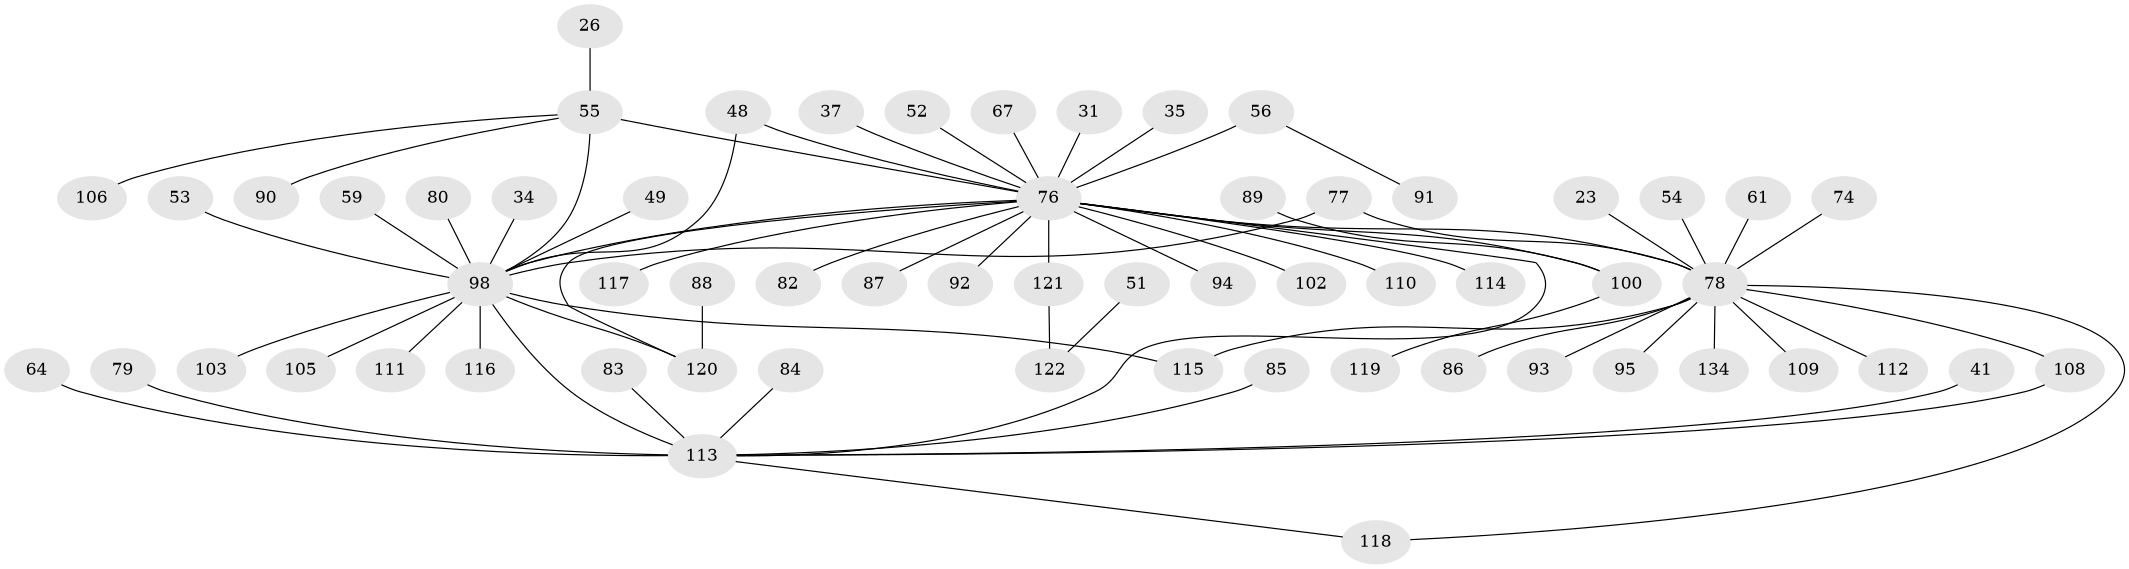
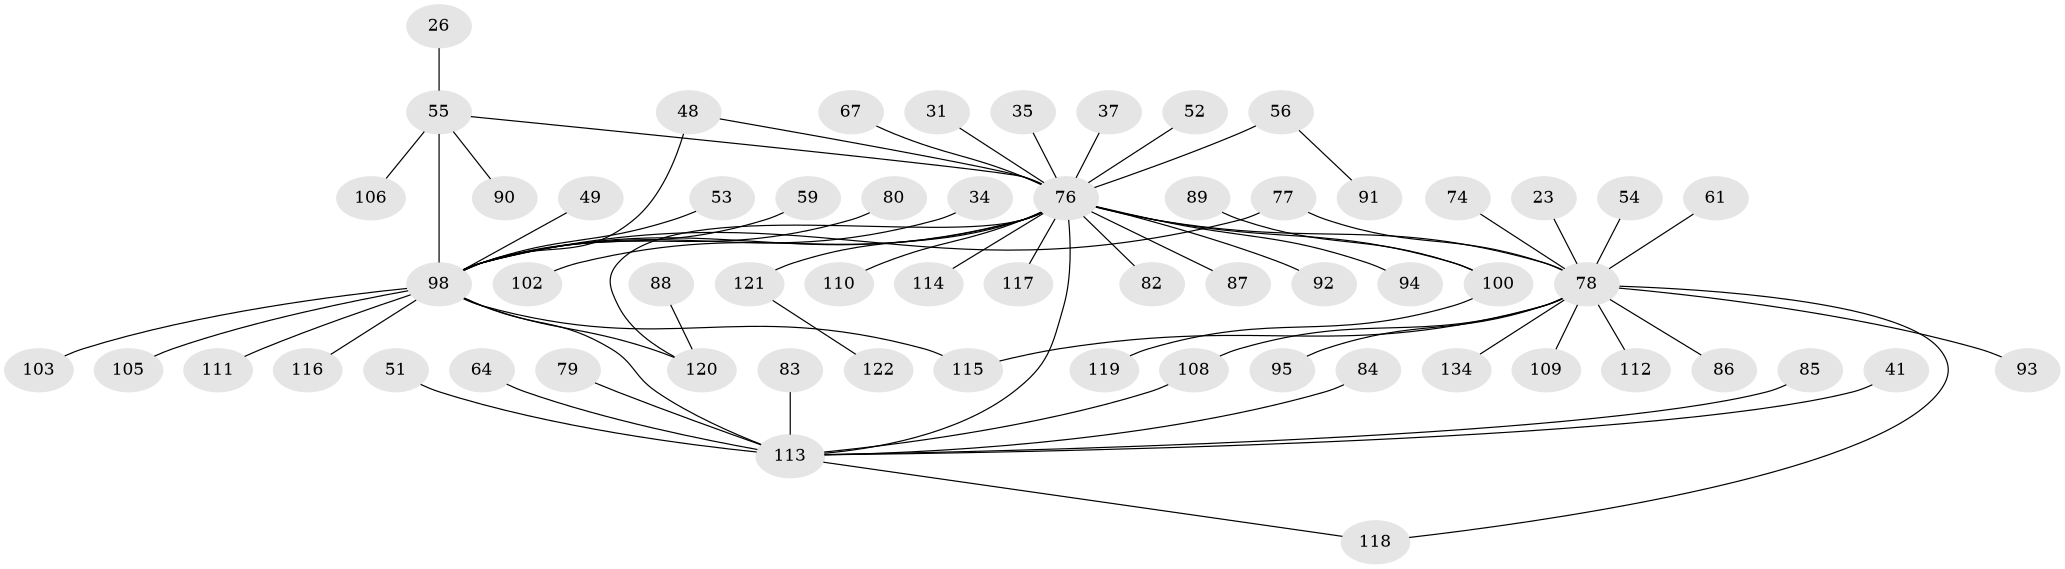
edge "51" -- "122": now "51" -- "113"
